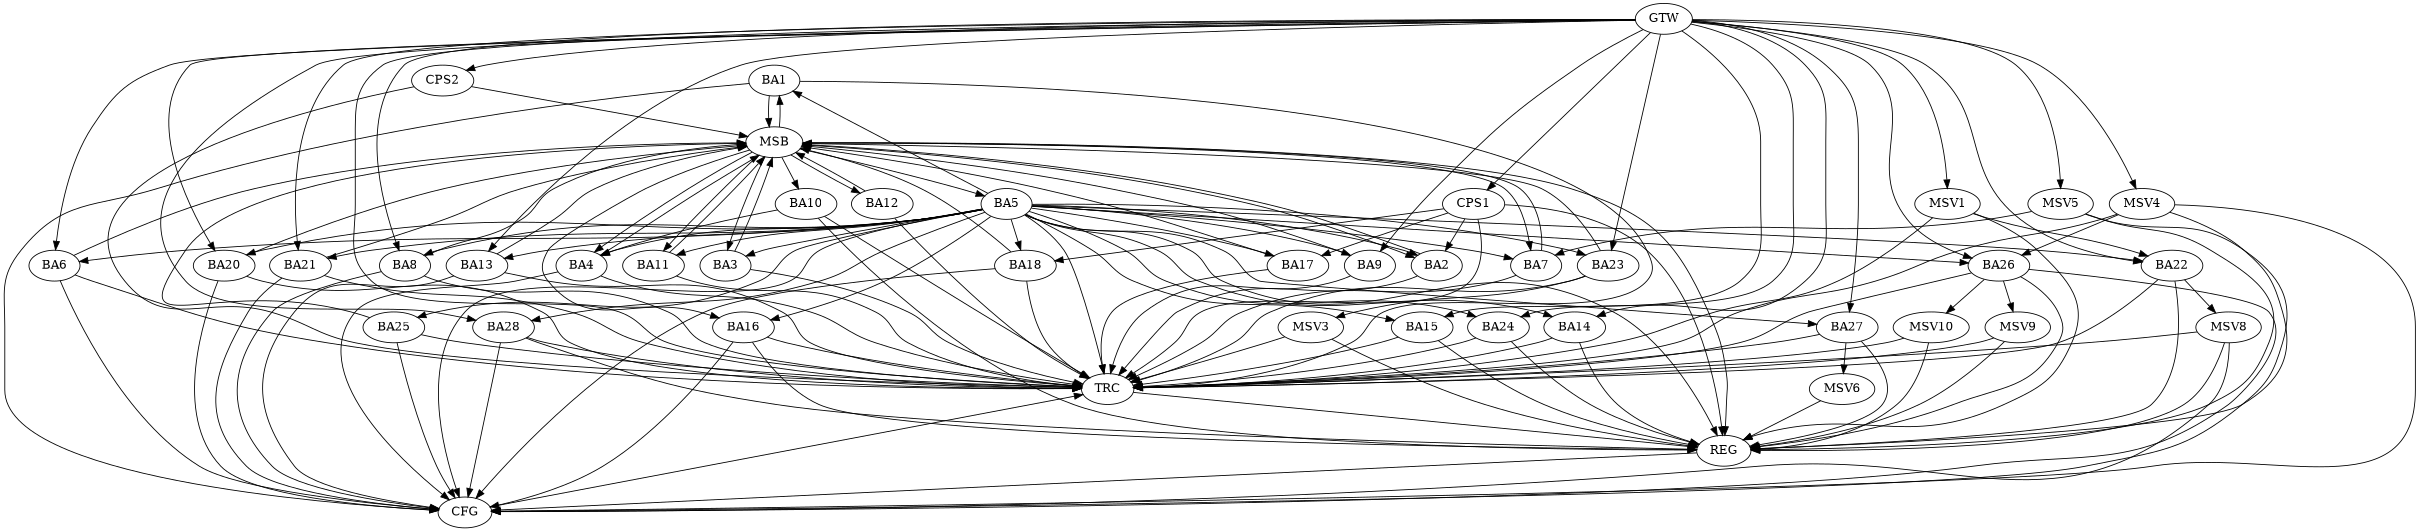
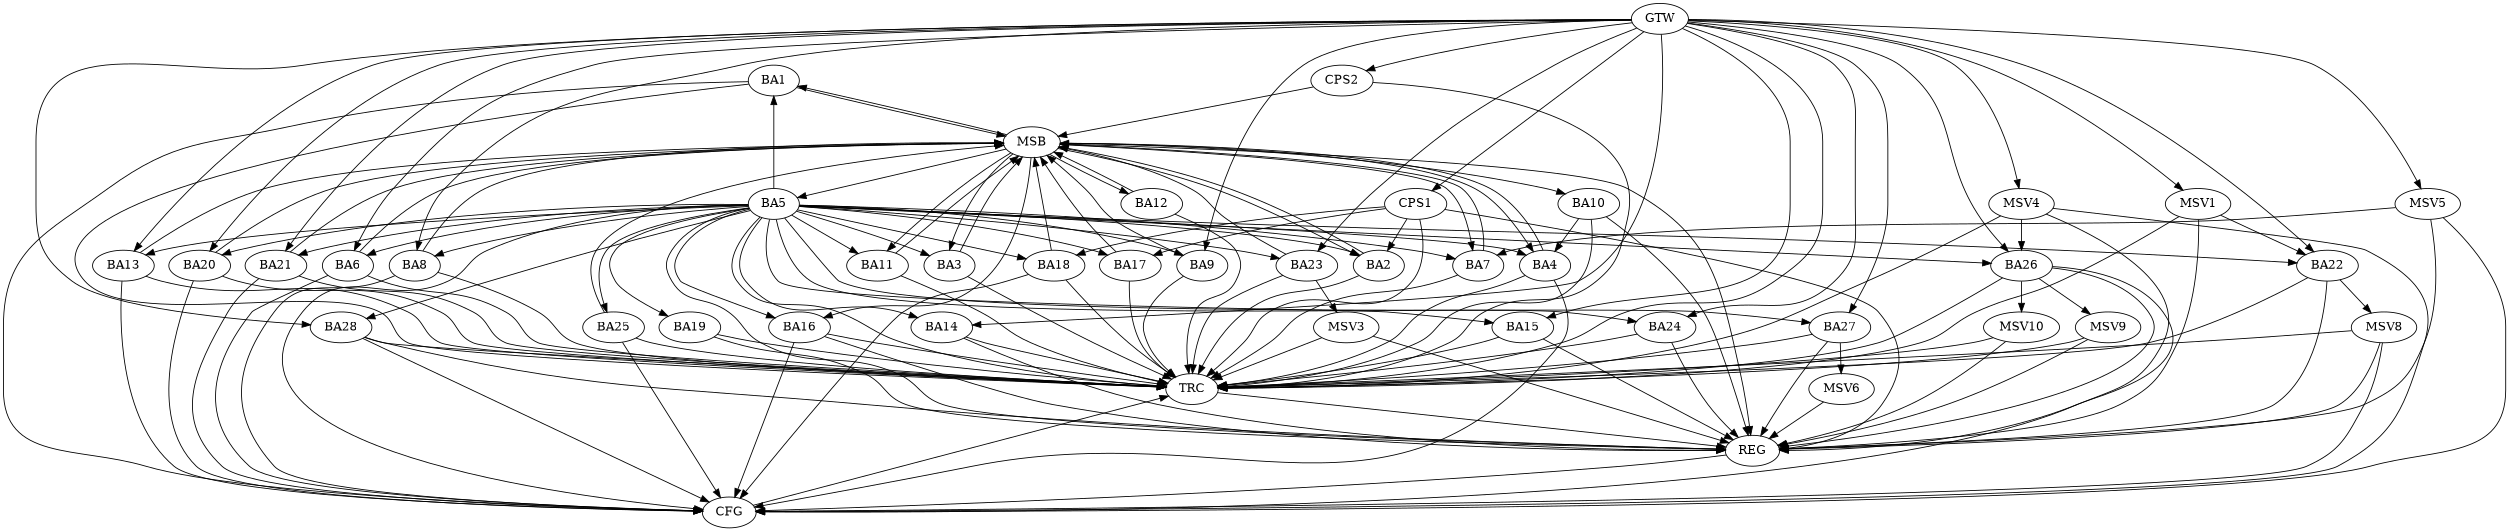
node "BA19": added
